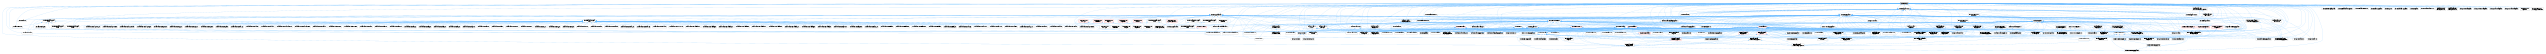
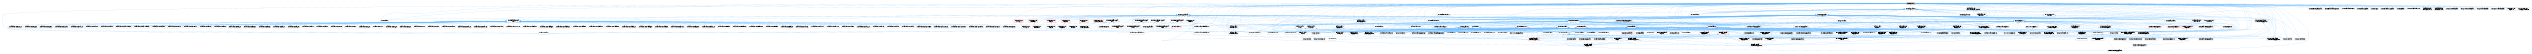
node "src/elements/Ioss_Super.C": removed
node "src/visualization/cgns /Iovs_null_DatabaseIO.h": label "src/visualization/cgns /Iovs_null_DatabaseIO.h" -> "src/visualization/cgns /Iovs_cgns_DatabaseIO.h"
